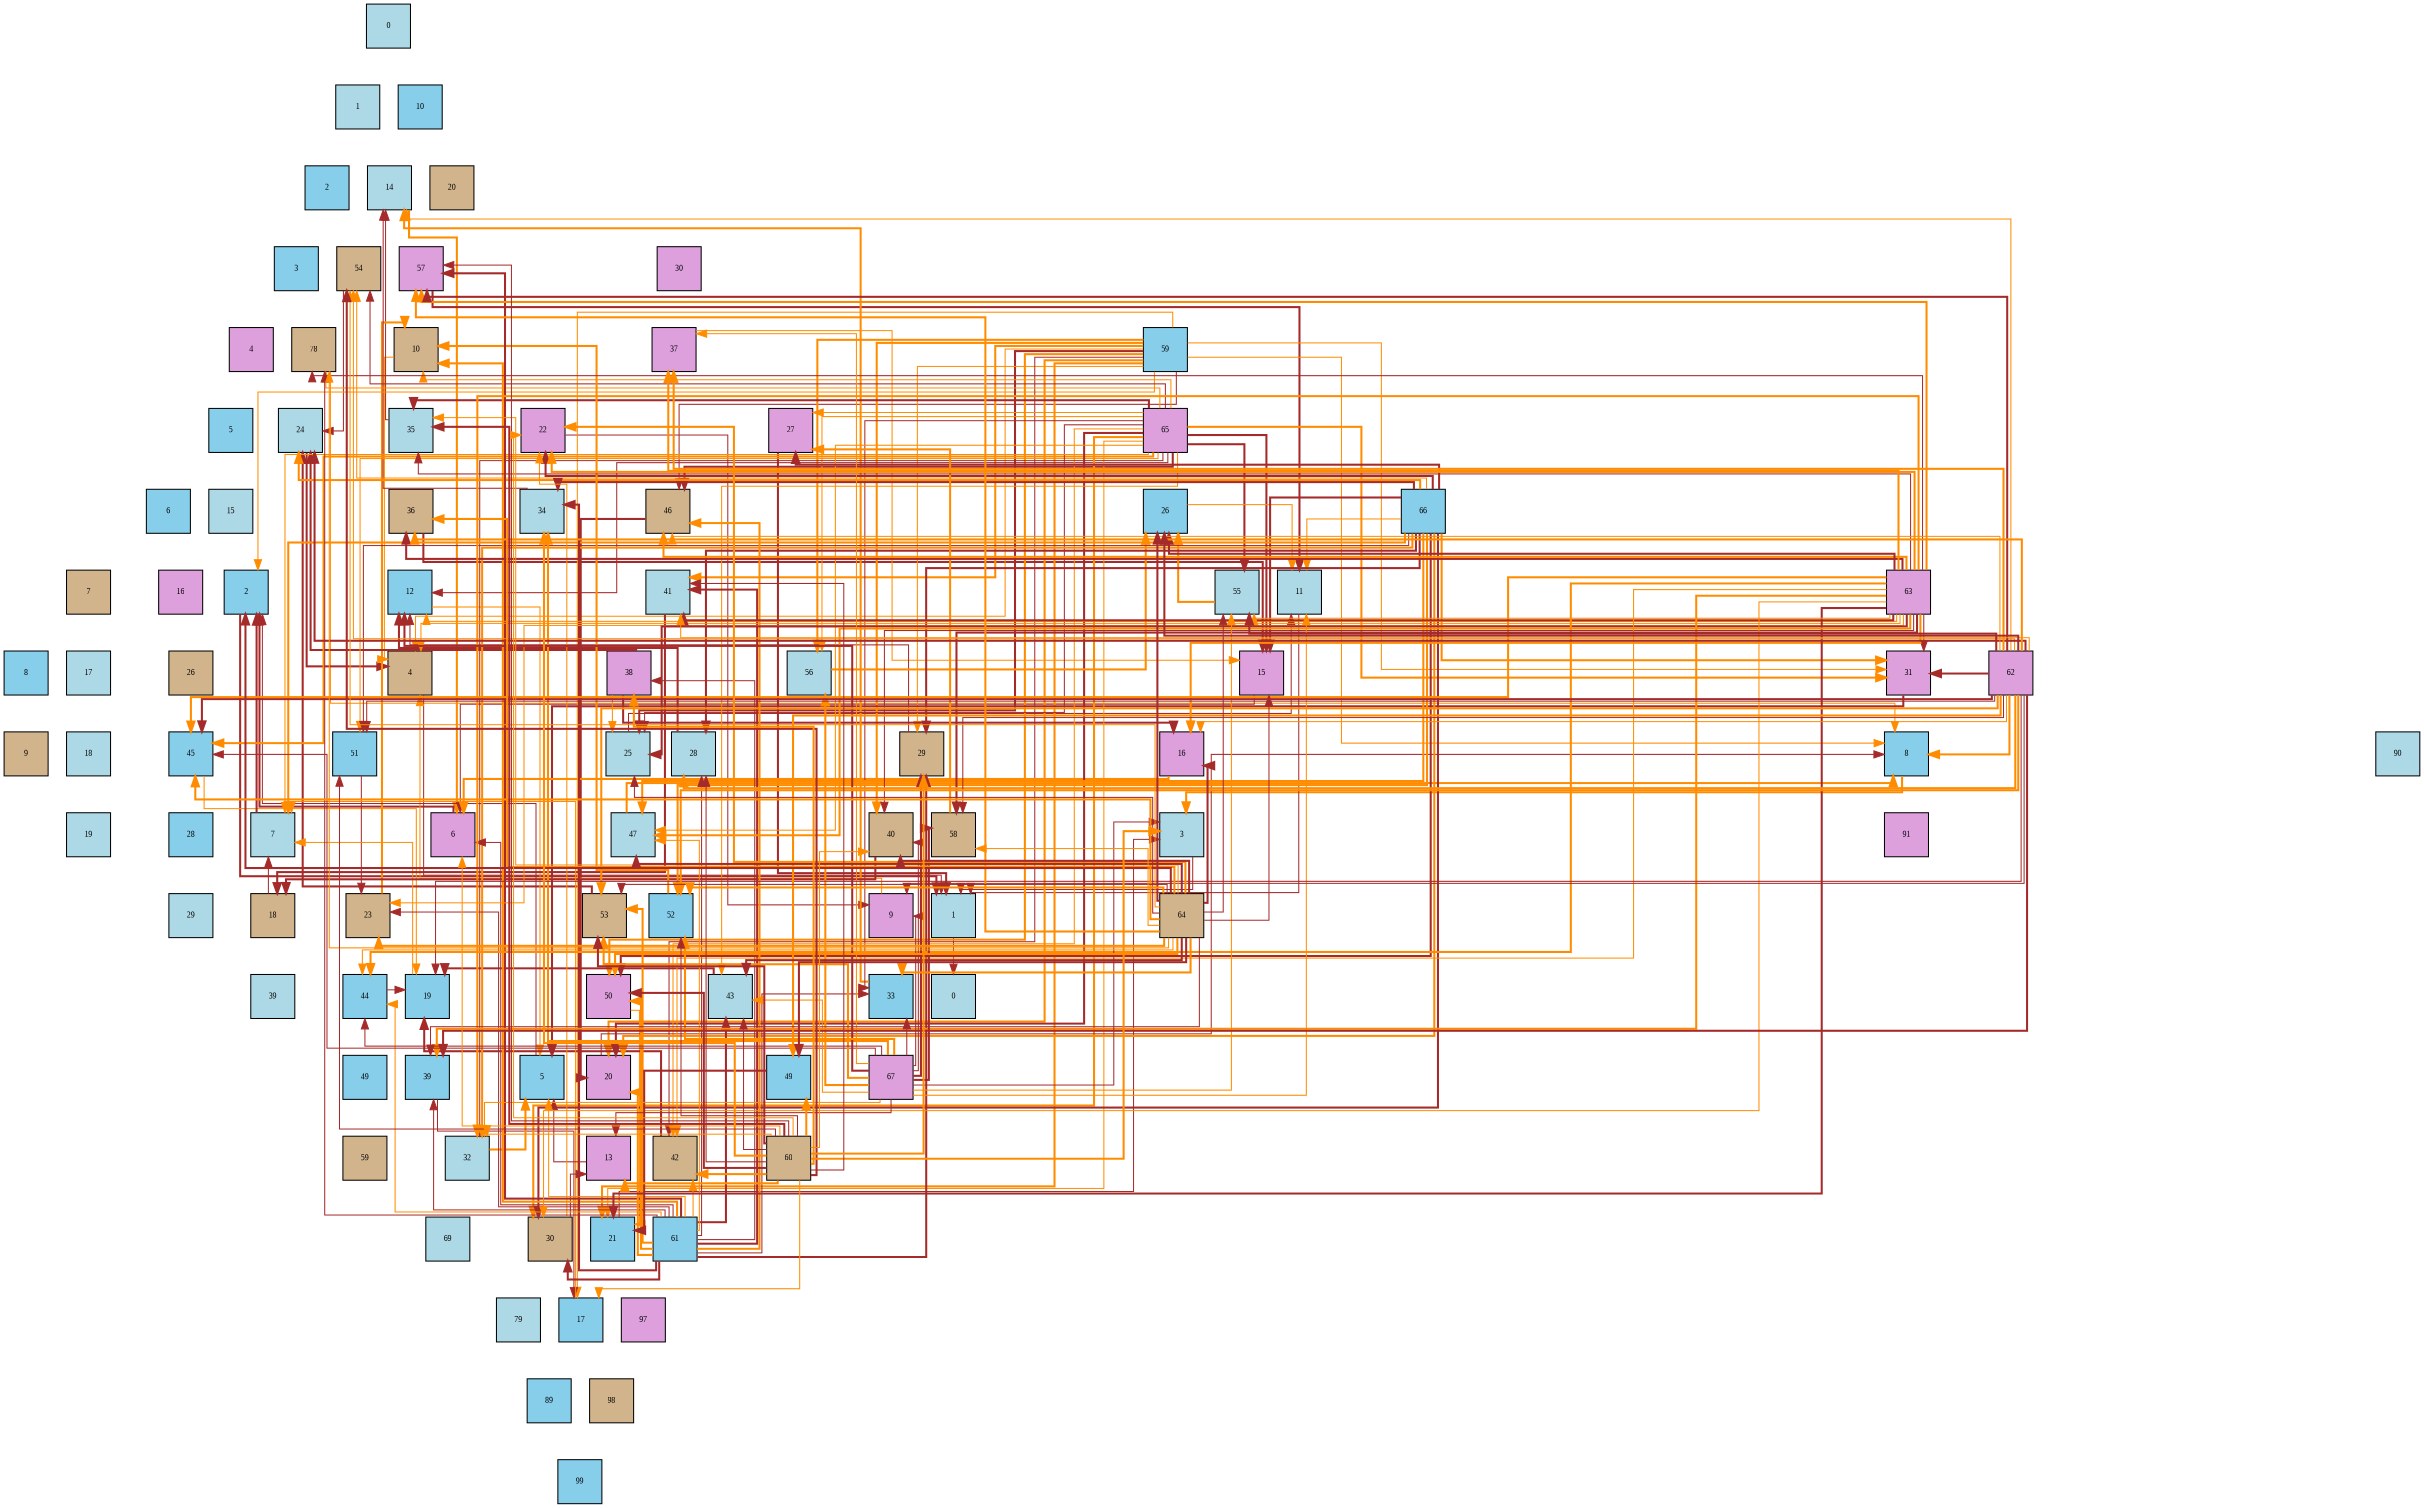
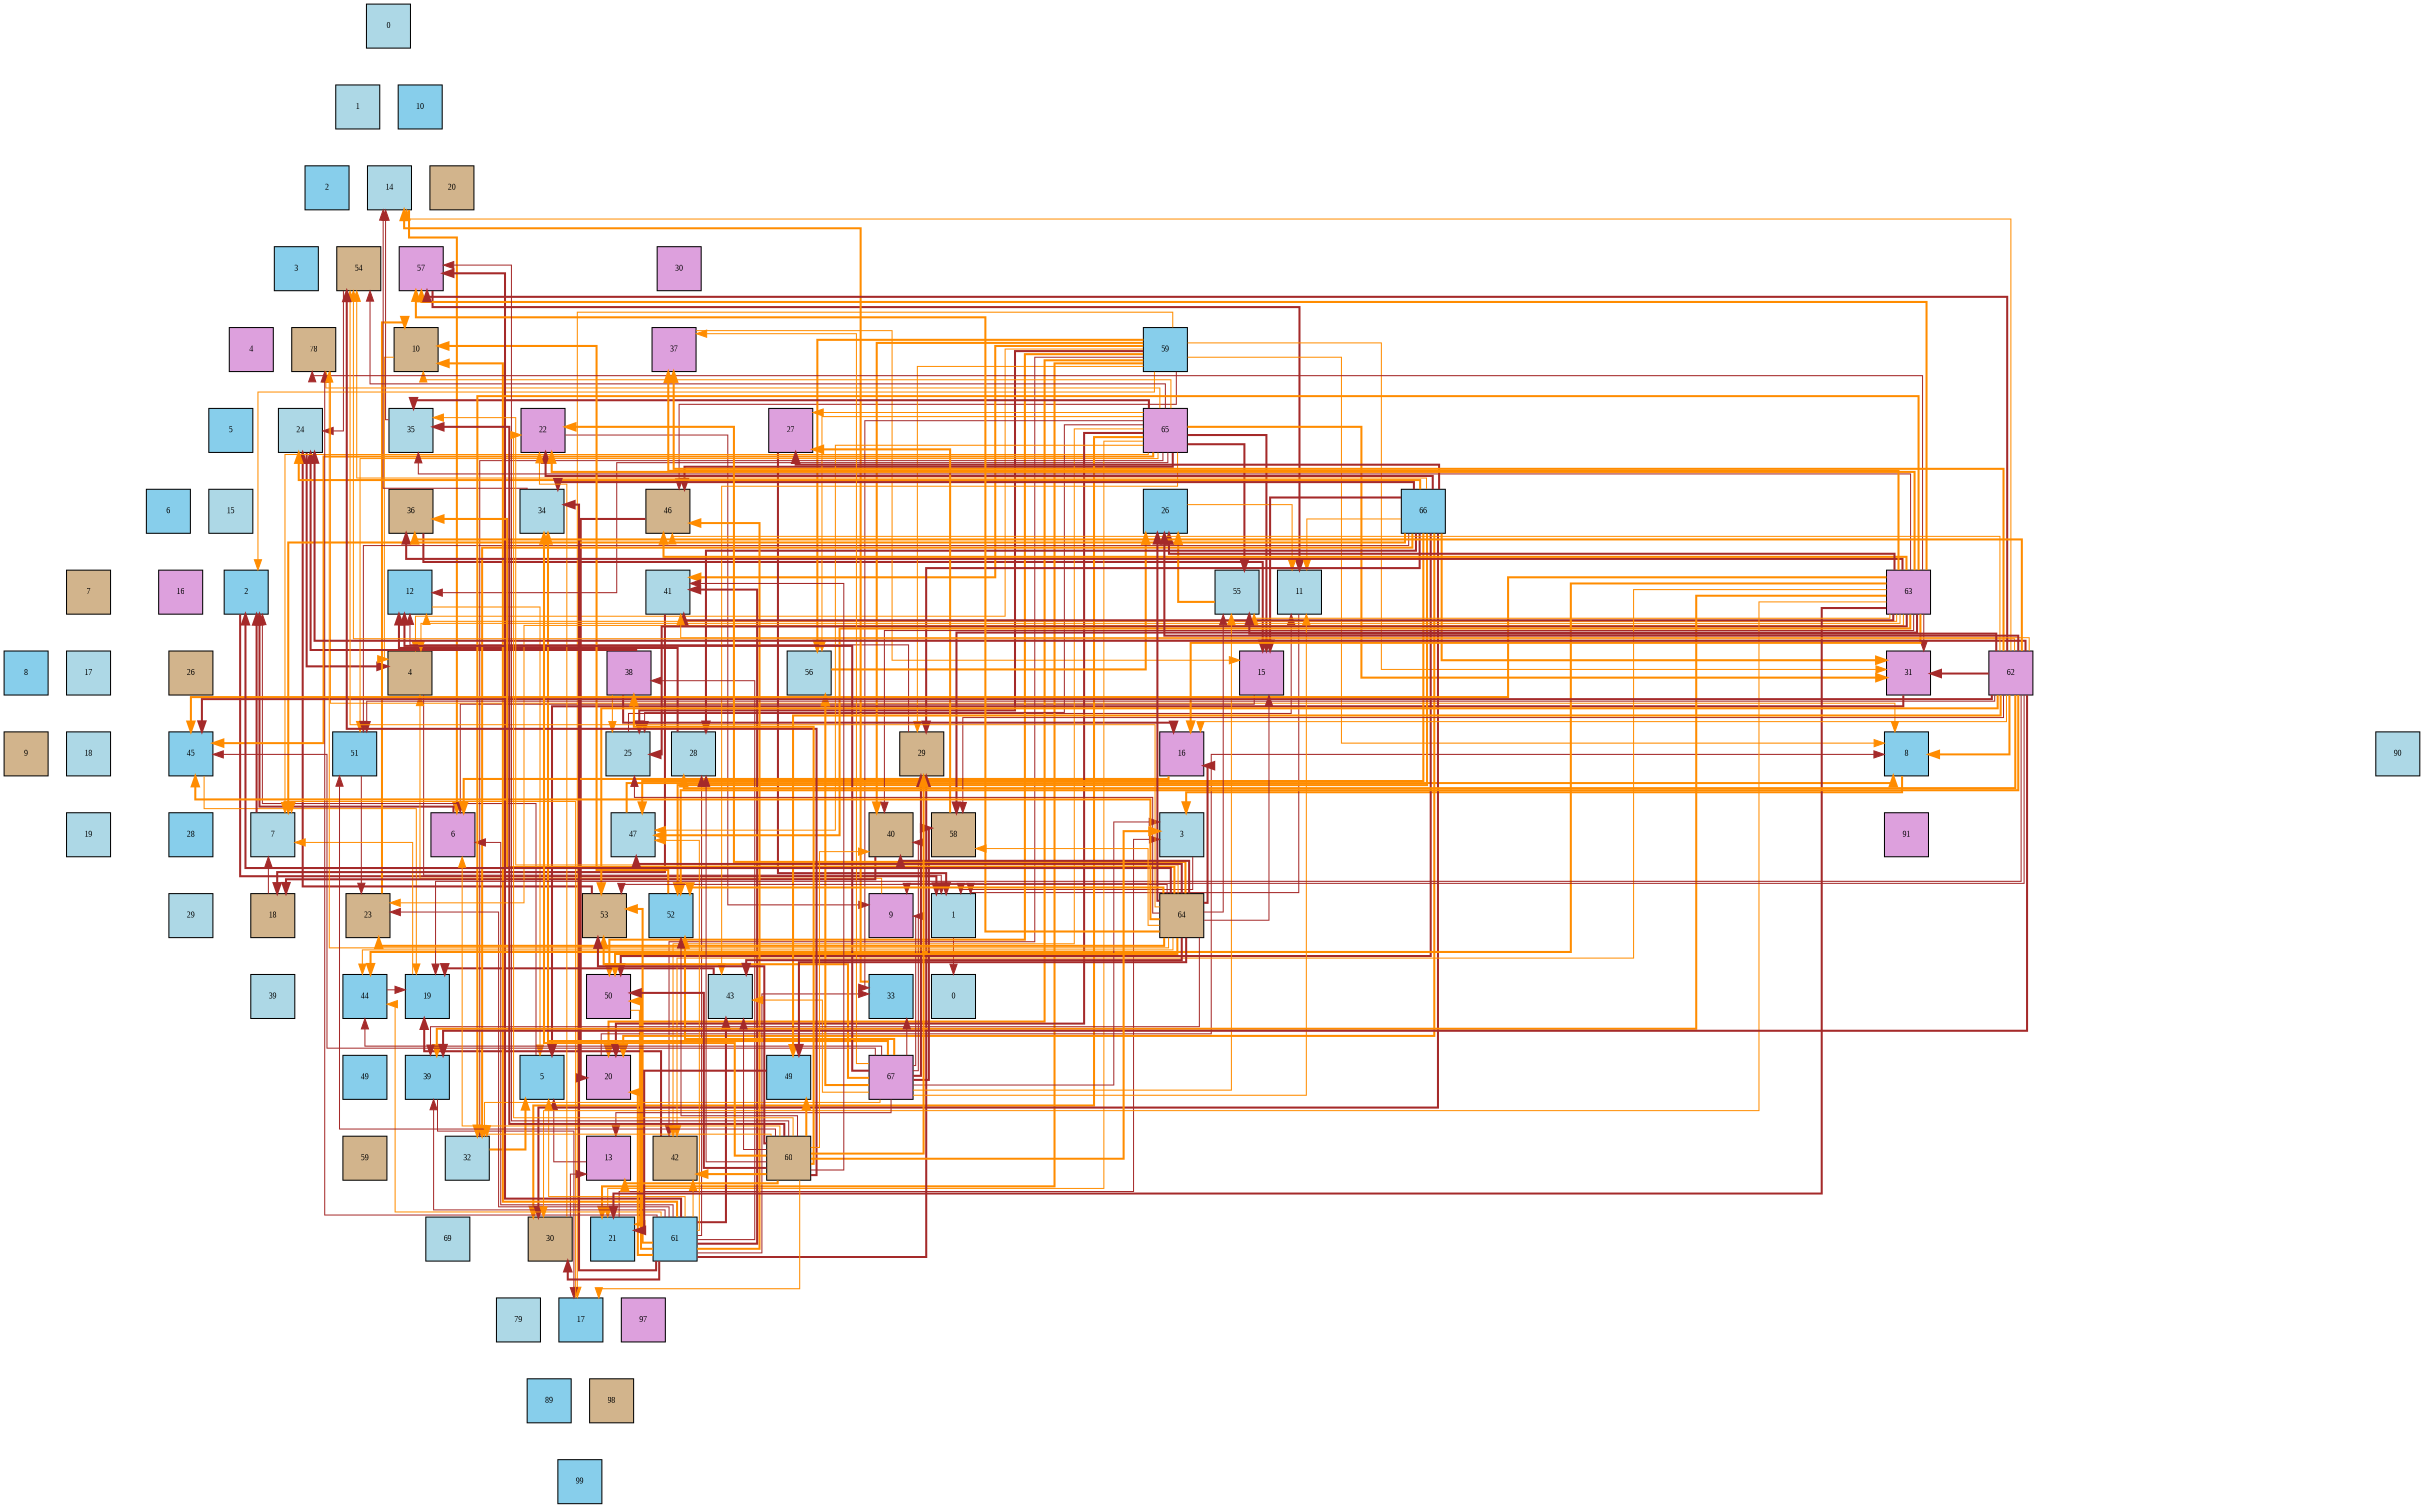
edge "64" -> "33": removed
